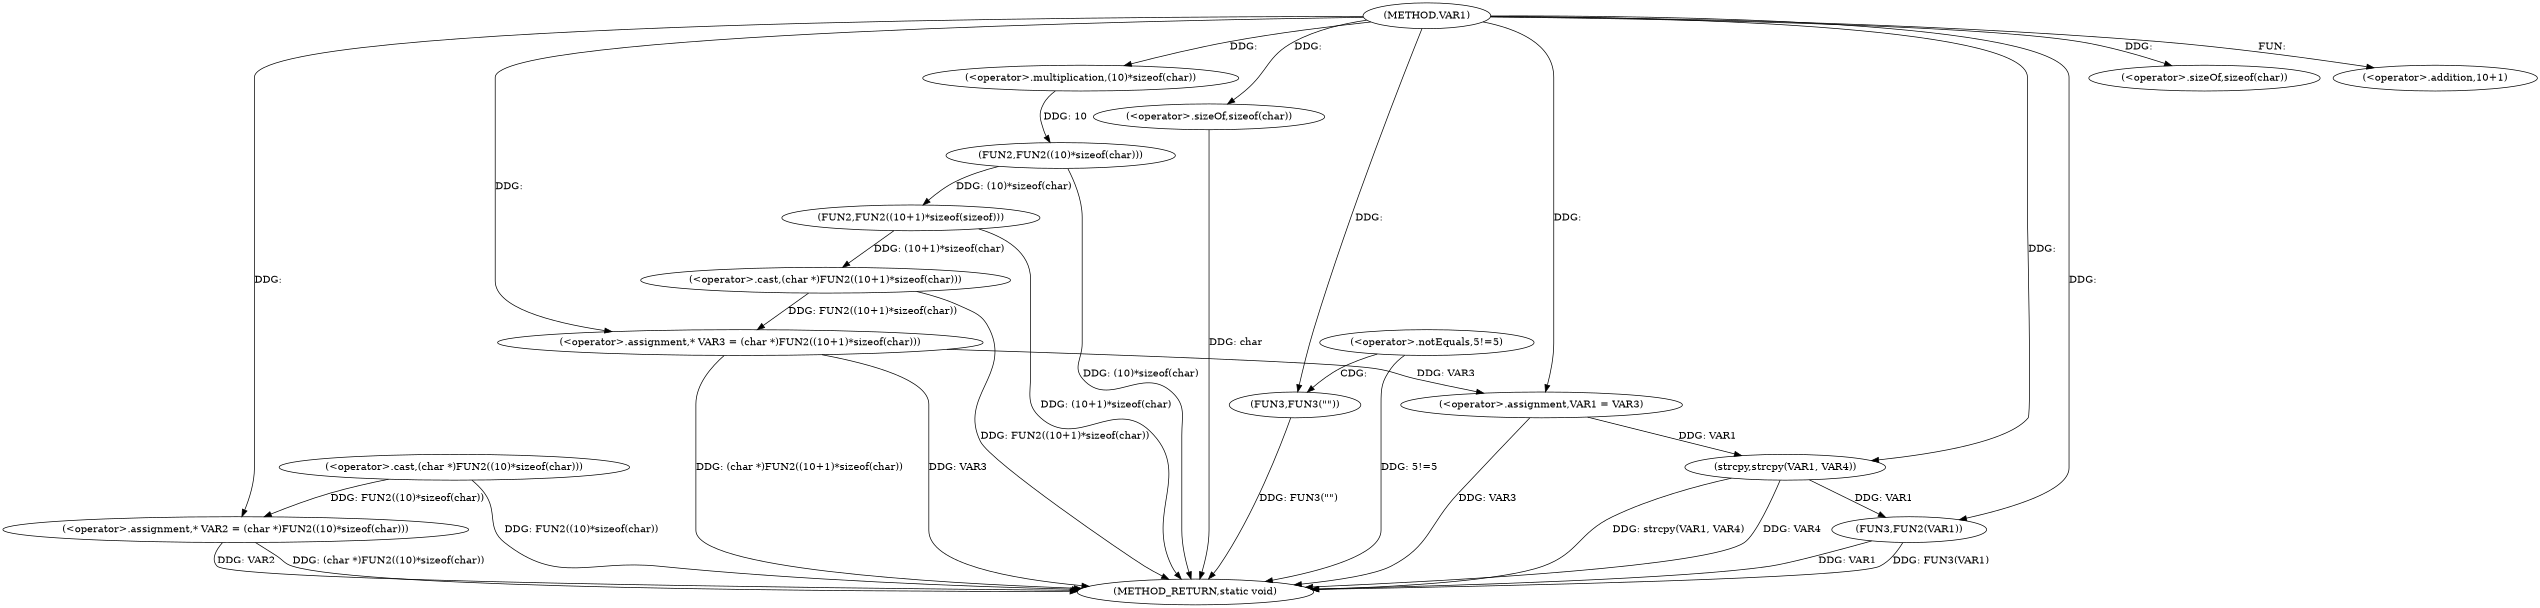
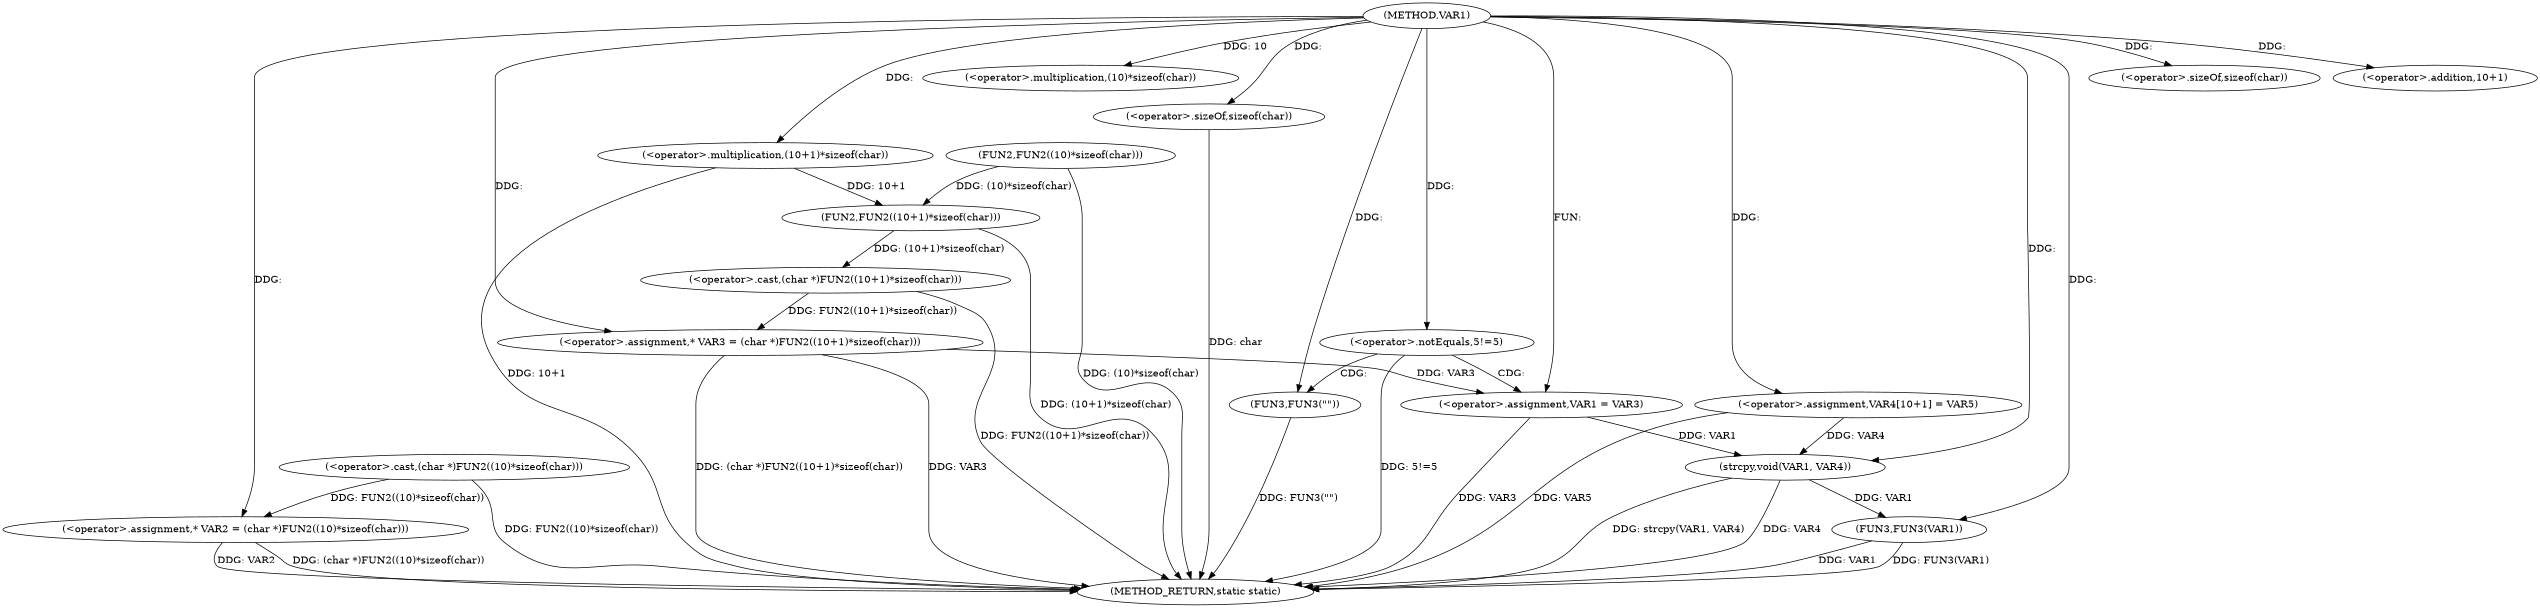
edge "(METHOD,VAR1)" -> "(<operator>.multiplication,(10)*sizeof(char))": label "DDG: " -> "DDG: 10"
edge "(METHOD,VAR1)" -> "(<operator>.addition,10+1)": label "FUN: " -> "DDG: "
edge "(<operator>.multiplication,(10)*sizeof(char))" -> "(FUN2,FUN2((10)*sizeof(char)))": removed, label "DDG: 10"
node "(<operator>.multiplication,(10+1)*sizeof(char))": added
edge "(METHOD,VAR1)" -> "(<operator>.notEquals,5!=5)": added, label "DDG:"
node "(FUN2,FUN2((10+1)*sizeof(sizeof)))": label "(FUN2,FUN2((10+1)*sizeof(sizeof)))" -> "(FUN2,FUN2((10+1)*sizeof(char)))"
edge "(METHOD,VAR1)" -> "(<operator>.assignment,VAR1 = VAR3)": label "DDG: " -> "FUN: "
edge "(<operator>.notEquals,5!=5)" -> "(<operator>.assignment,VAR1 = VAR3)": added, label "CDG:"
node "(<operator>.assignment,VAR4[10+1] = VAR5)": added
node "(strcpy,strcpy(VAR1, VAR4))": label "(strcpy,strcpy(VAR1, VAR4))" -> "(strcpy,void(VAR1, VAR4))"
node "(FUN3,FUN2(VAR1))": label "(FUN3,FUN2(VAR1))" -> "(FUN3,FUN3(VAR1))"
node "(METHOD_RETURN,static void)": label "(METHOD_RETURN,static void)" -> "(METHOD_RETURN,static static)"
